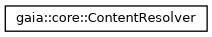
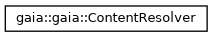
node "gaia::core::ContentResolver": label "gaia::core::ContentResolver" -> "gaia::gaia::ContentResolver"
